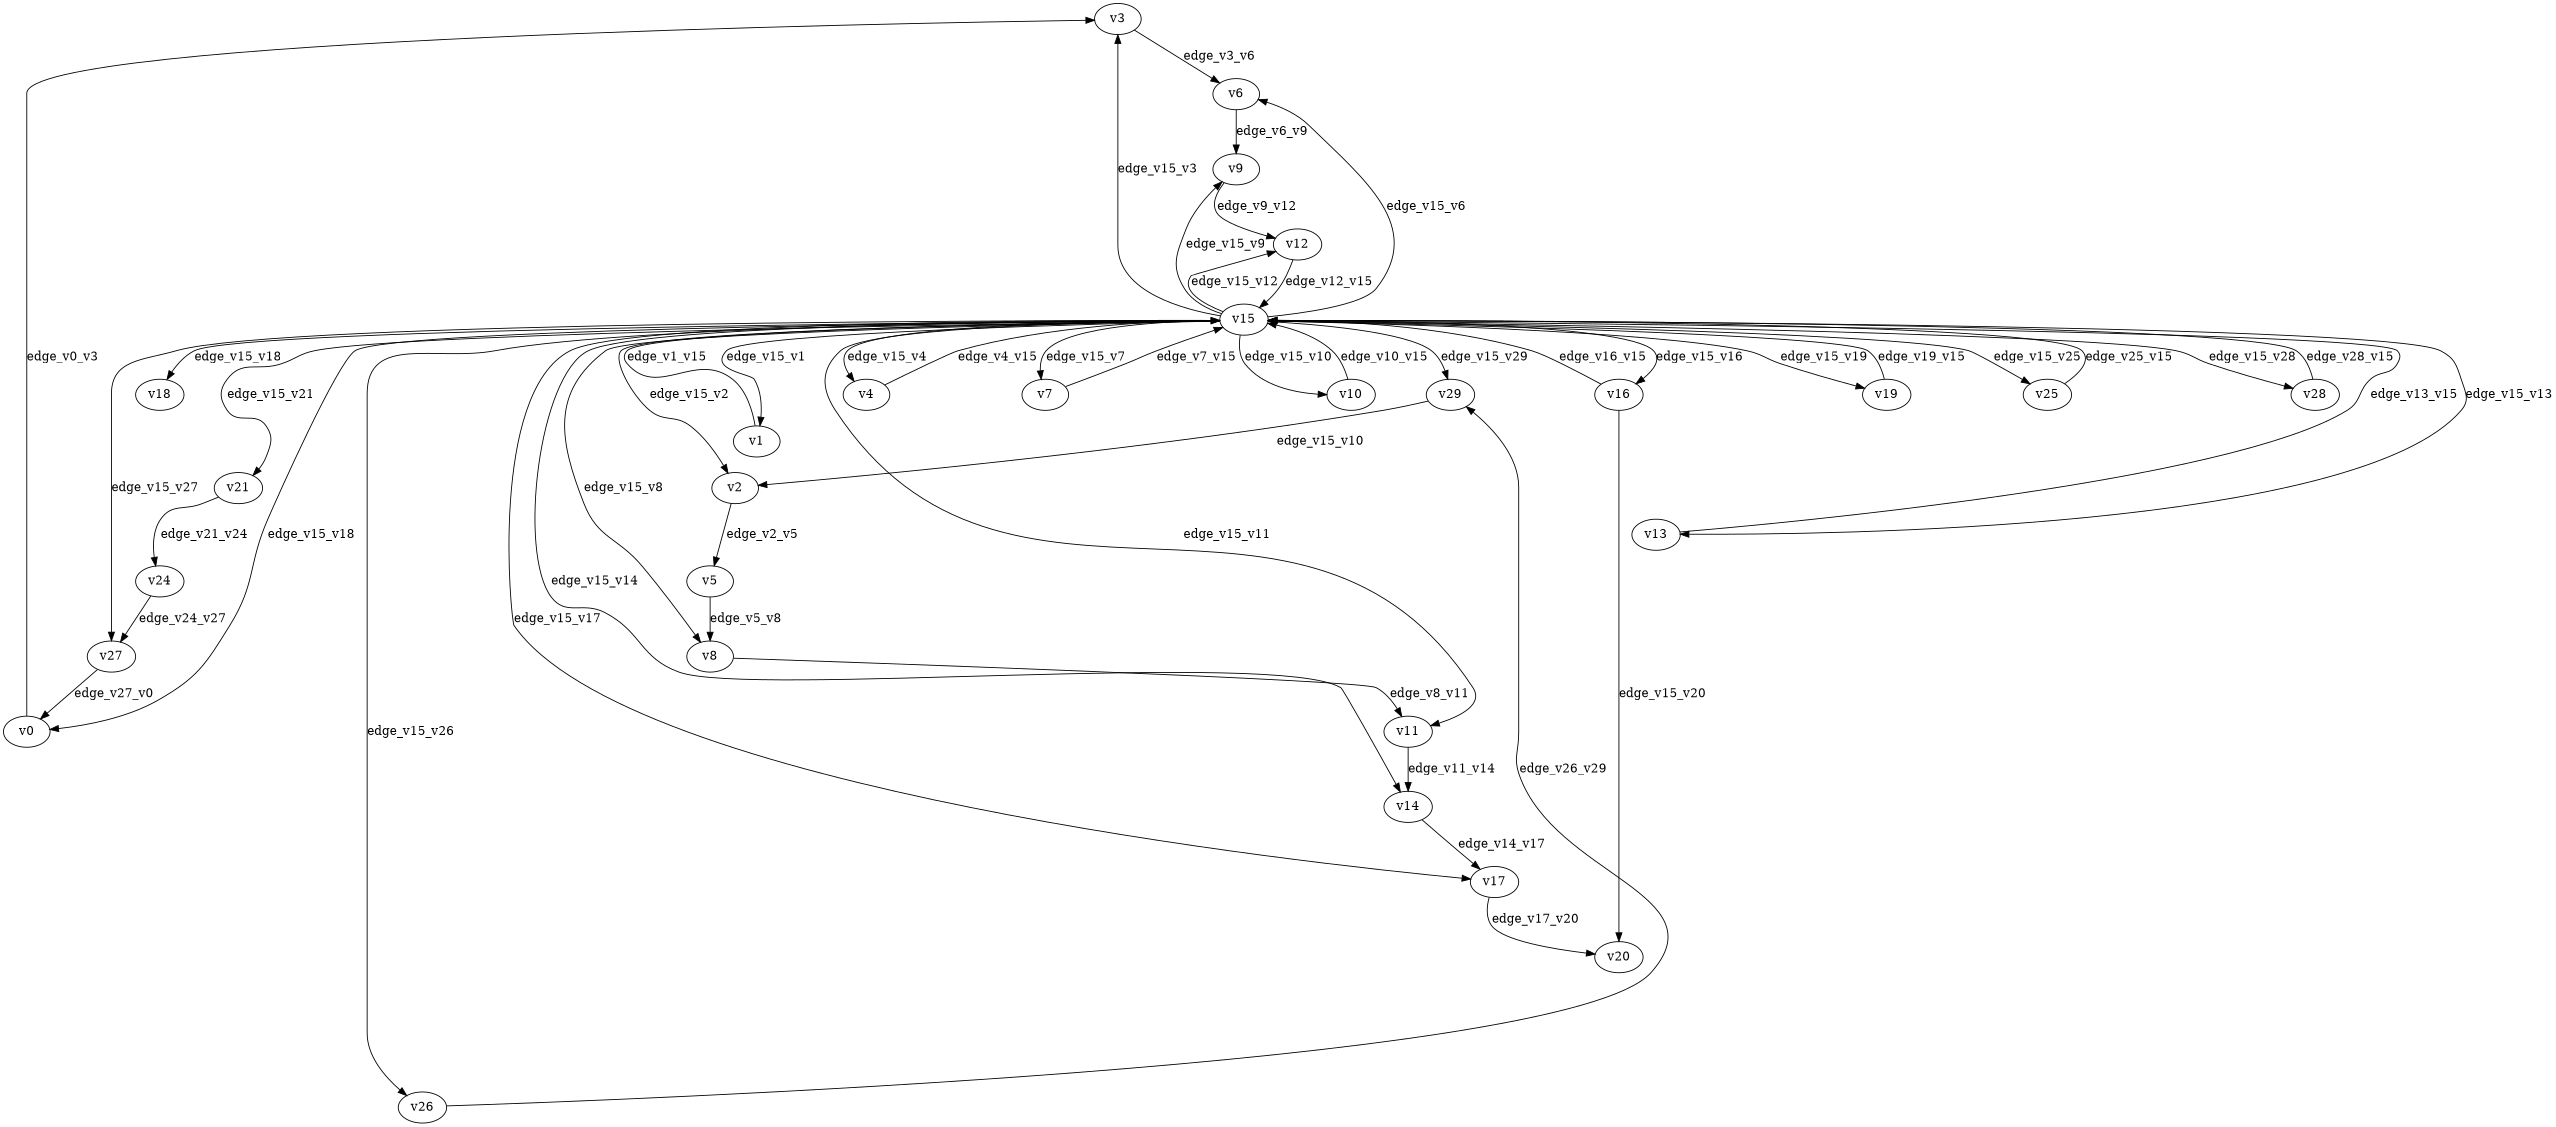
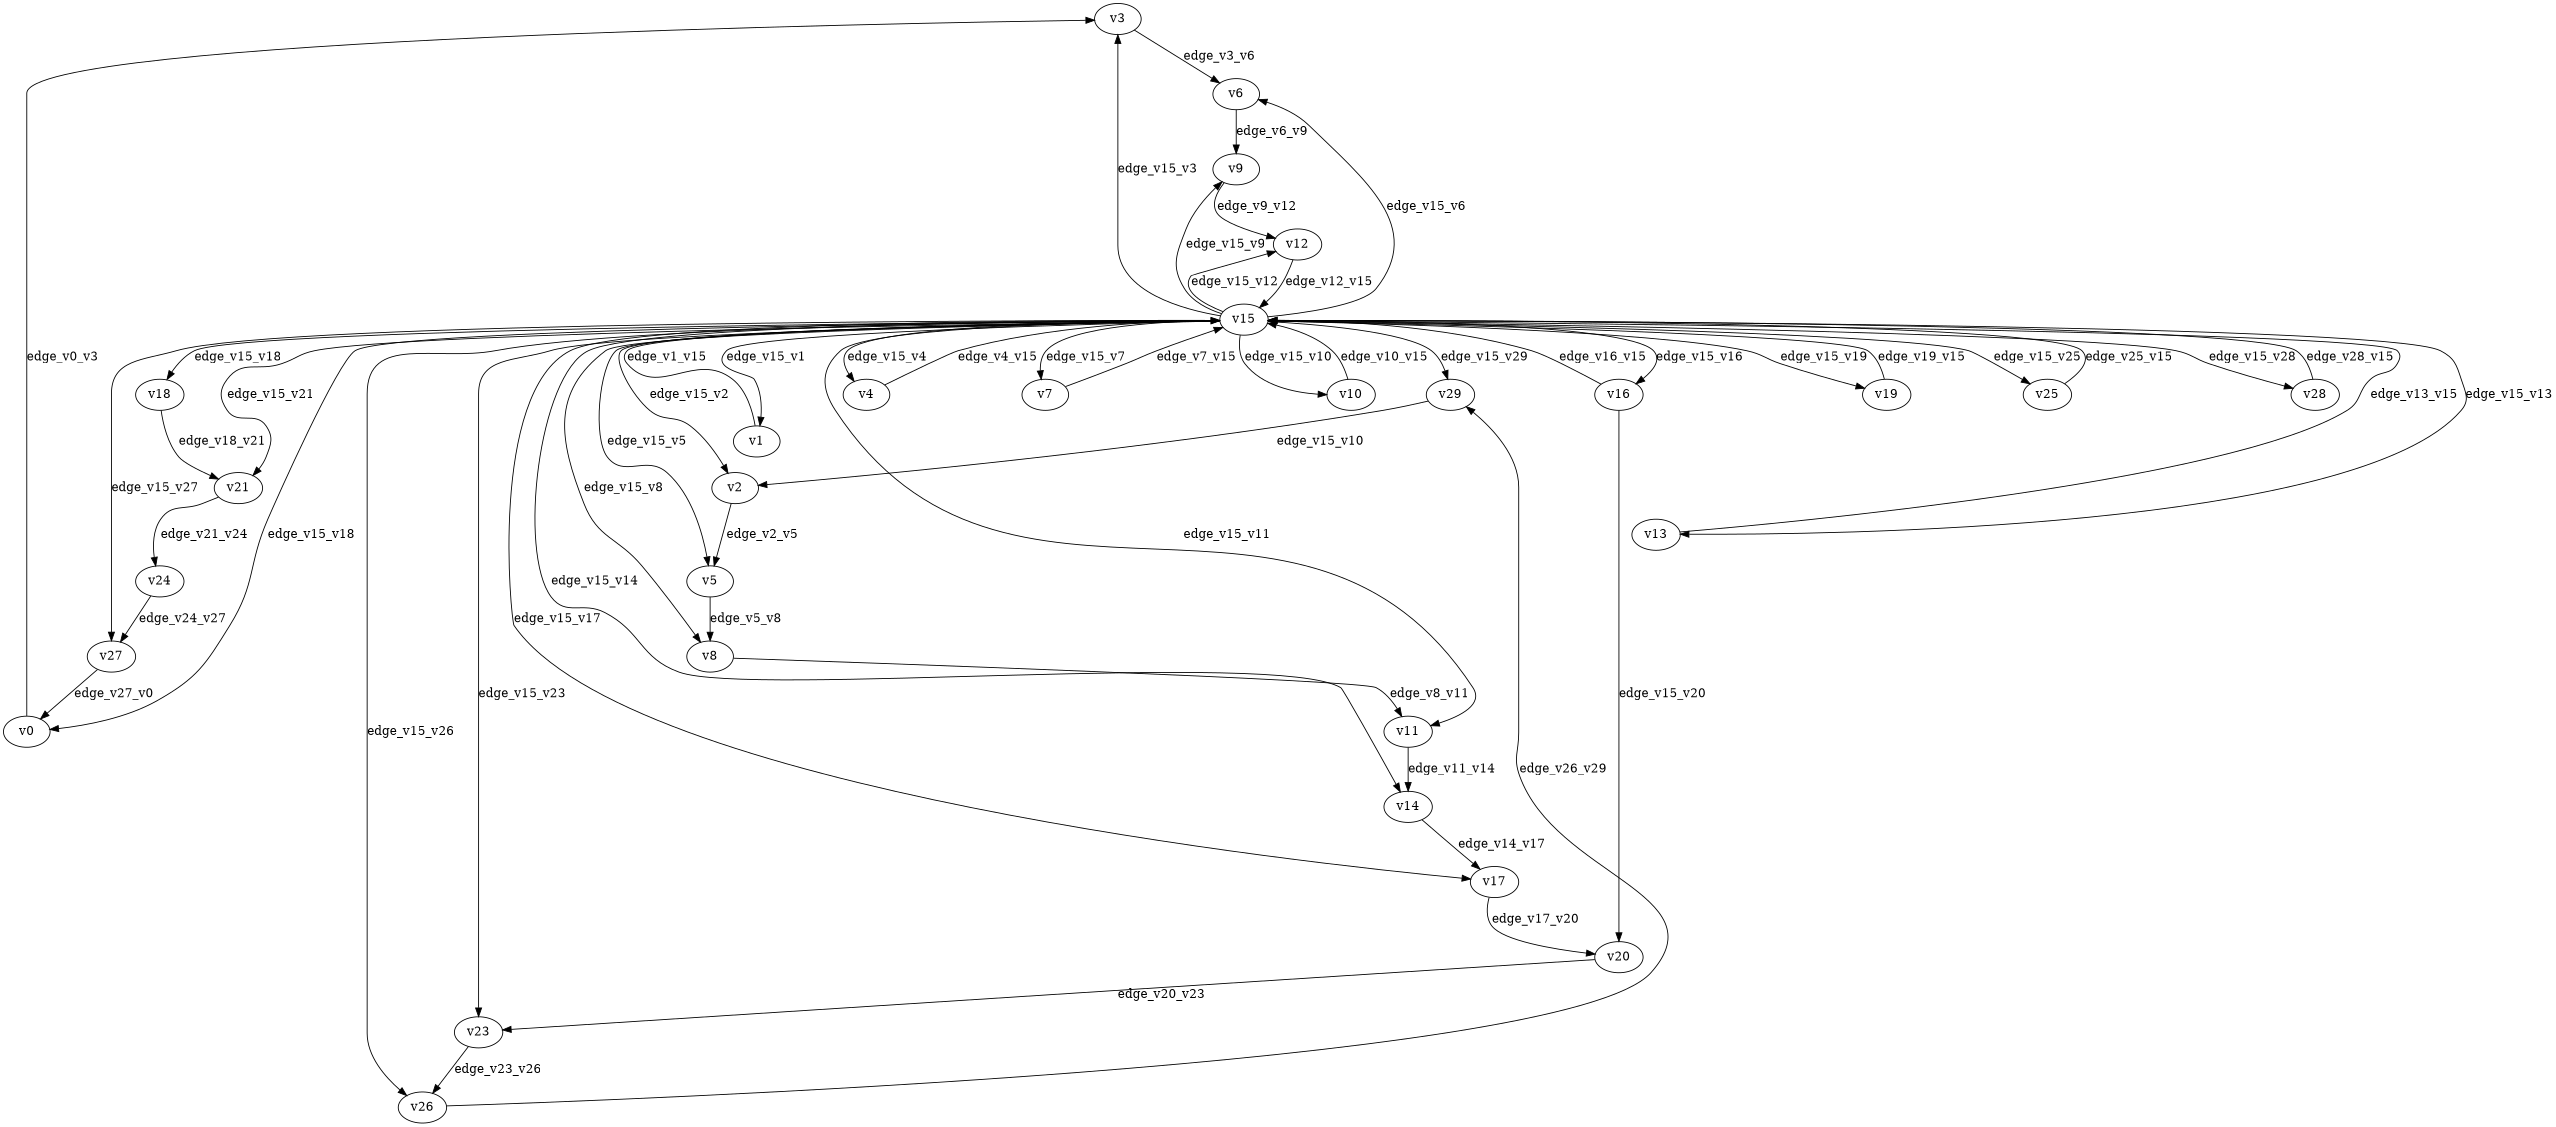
edge "v15" -> "v5": added, label "edge_v15_v5"
edge "v18" -> "v21": added, label "edge_v18_v21"
node "v23": added
